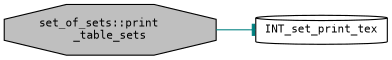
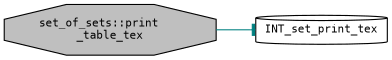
node "set_of_sets::print _table_sets": label "set_of_sets::print _table_sets" -> "set_of_sets::print _table_tex"
